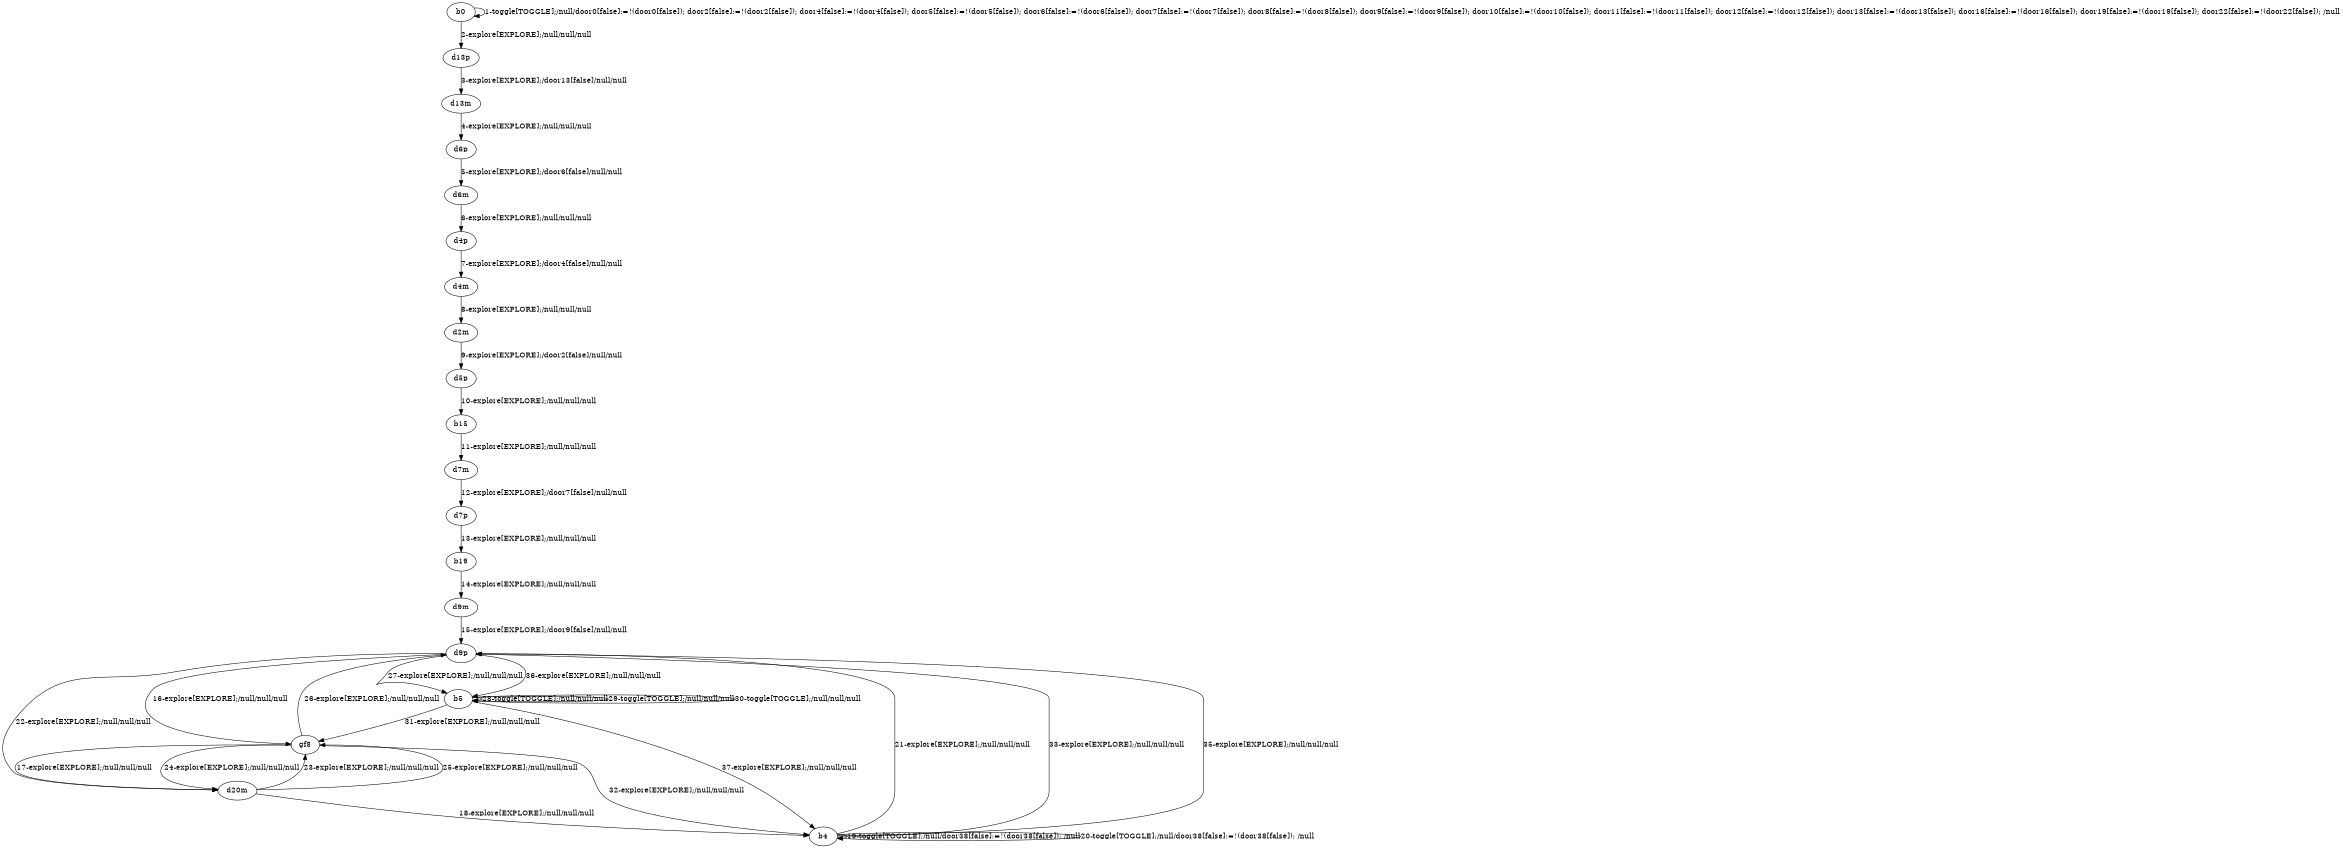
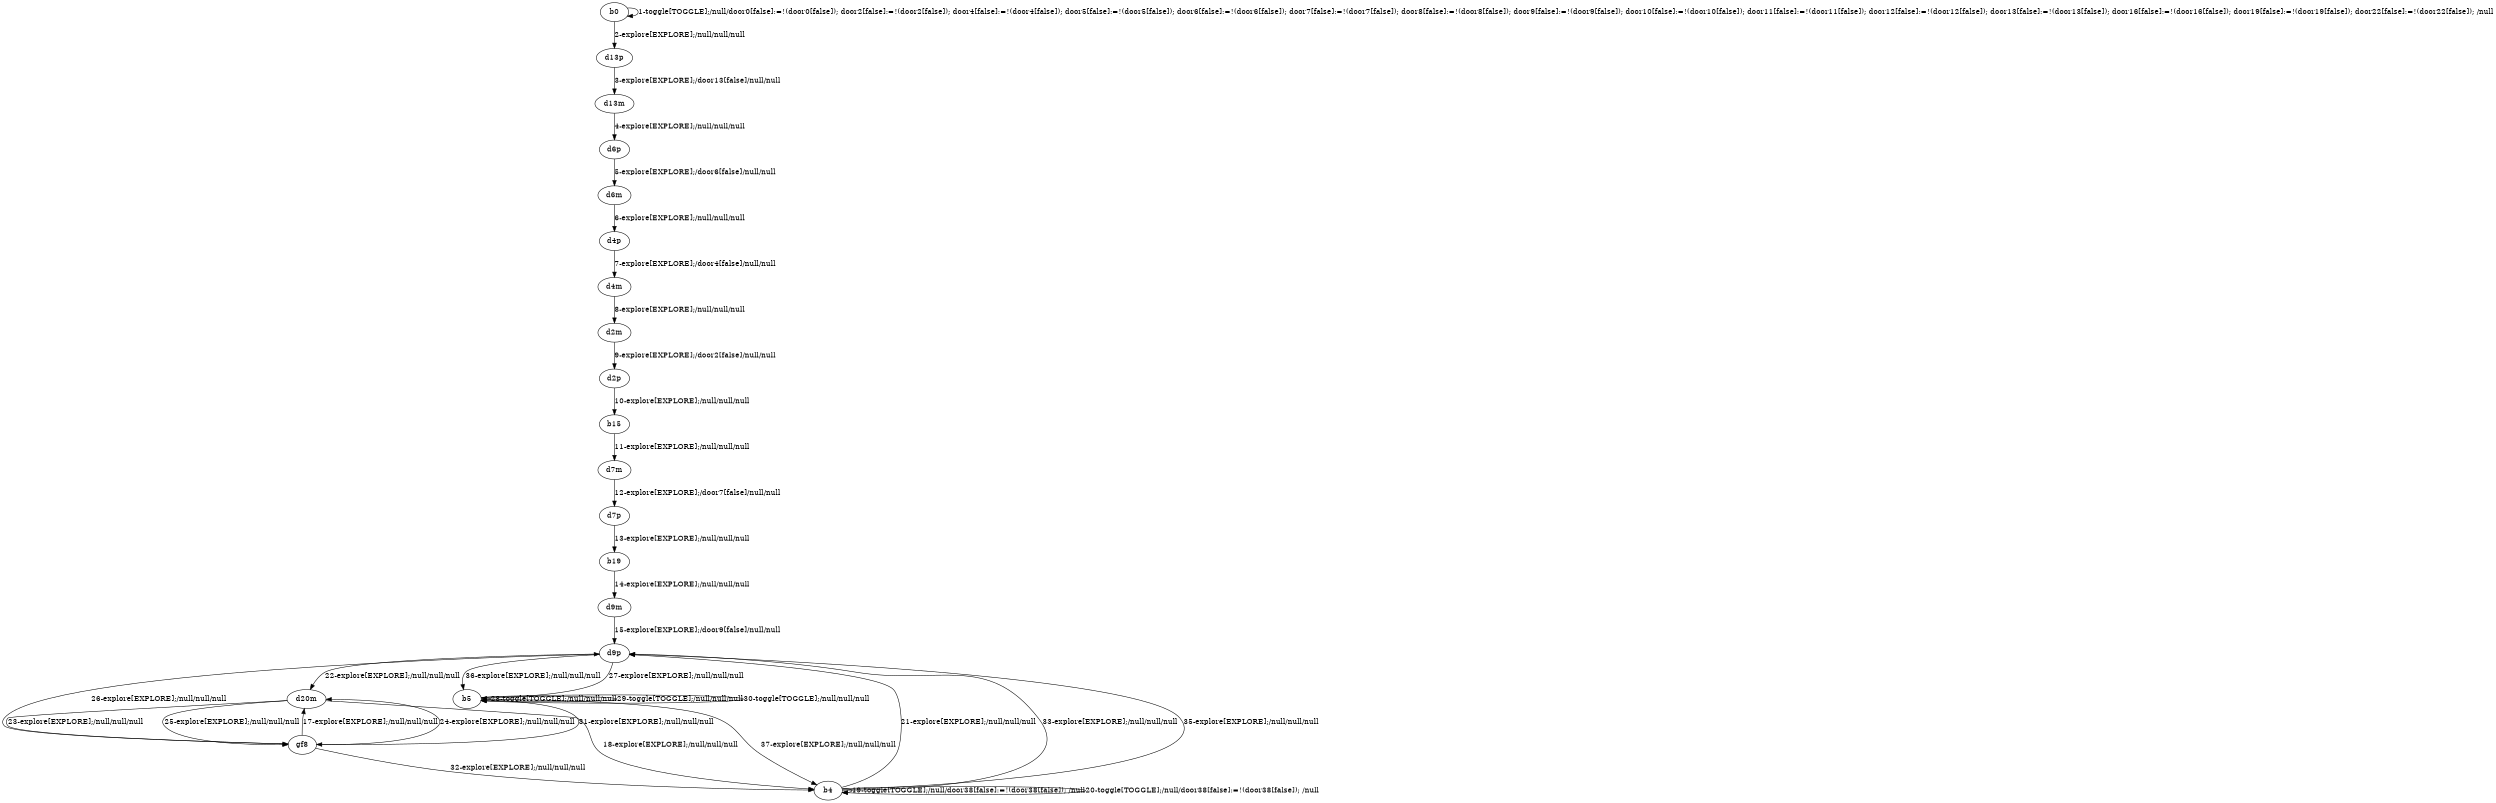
node "d5p": label "d5p" -> "d2p"
edge "d9p" -> "gf8": removed, label "16-explore[EXPLORE];/null/null/null"
